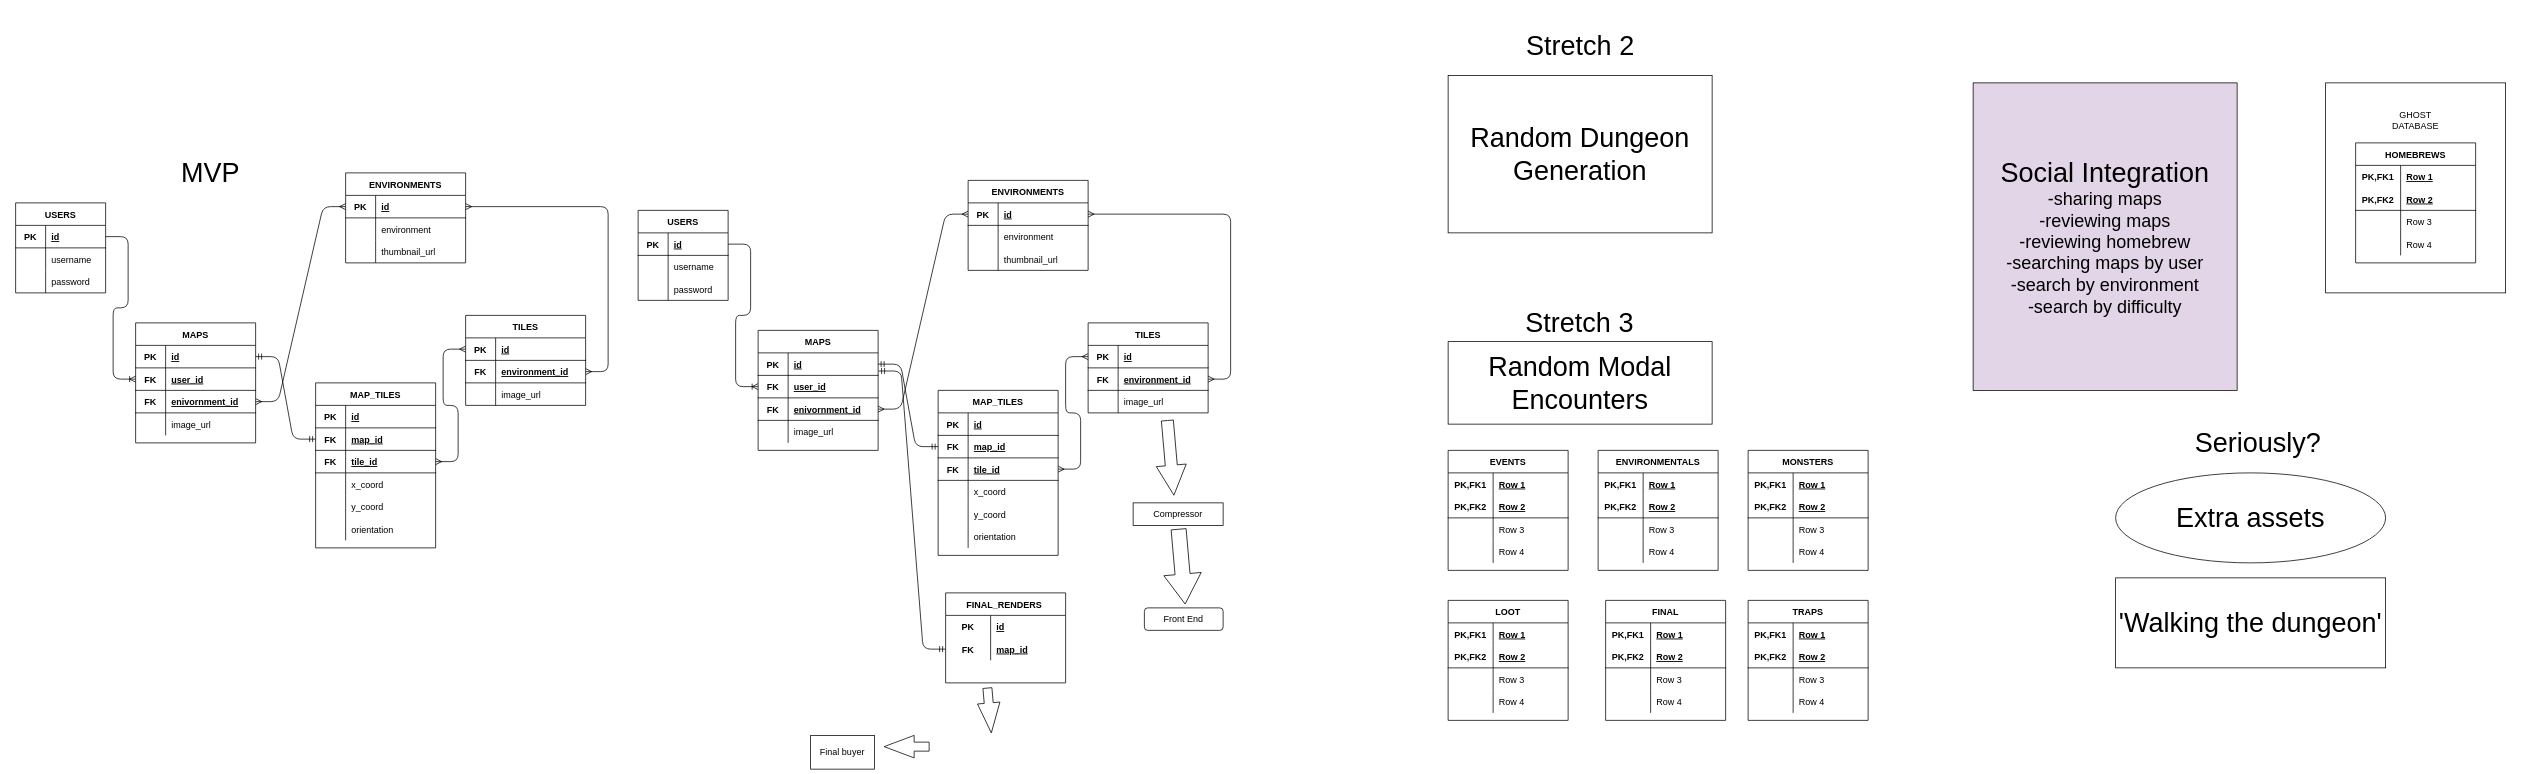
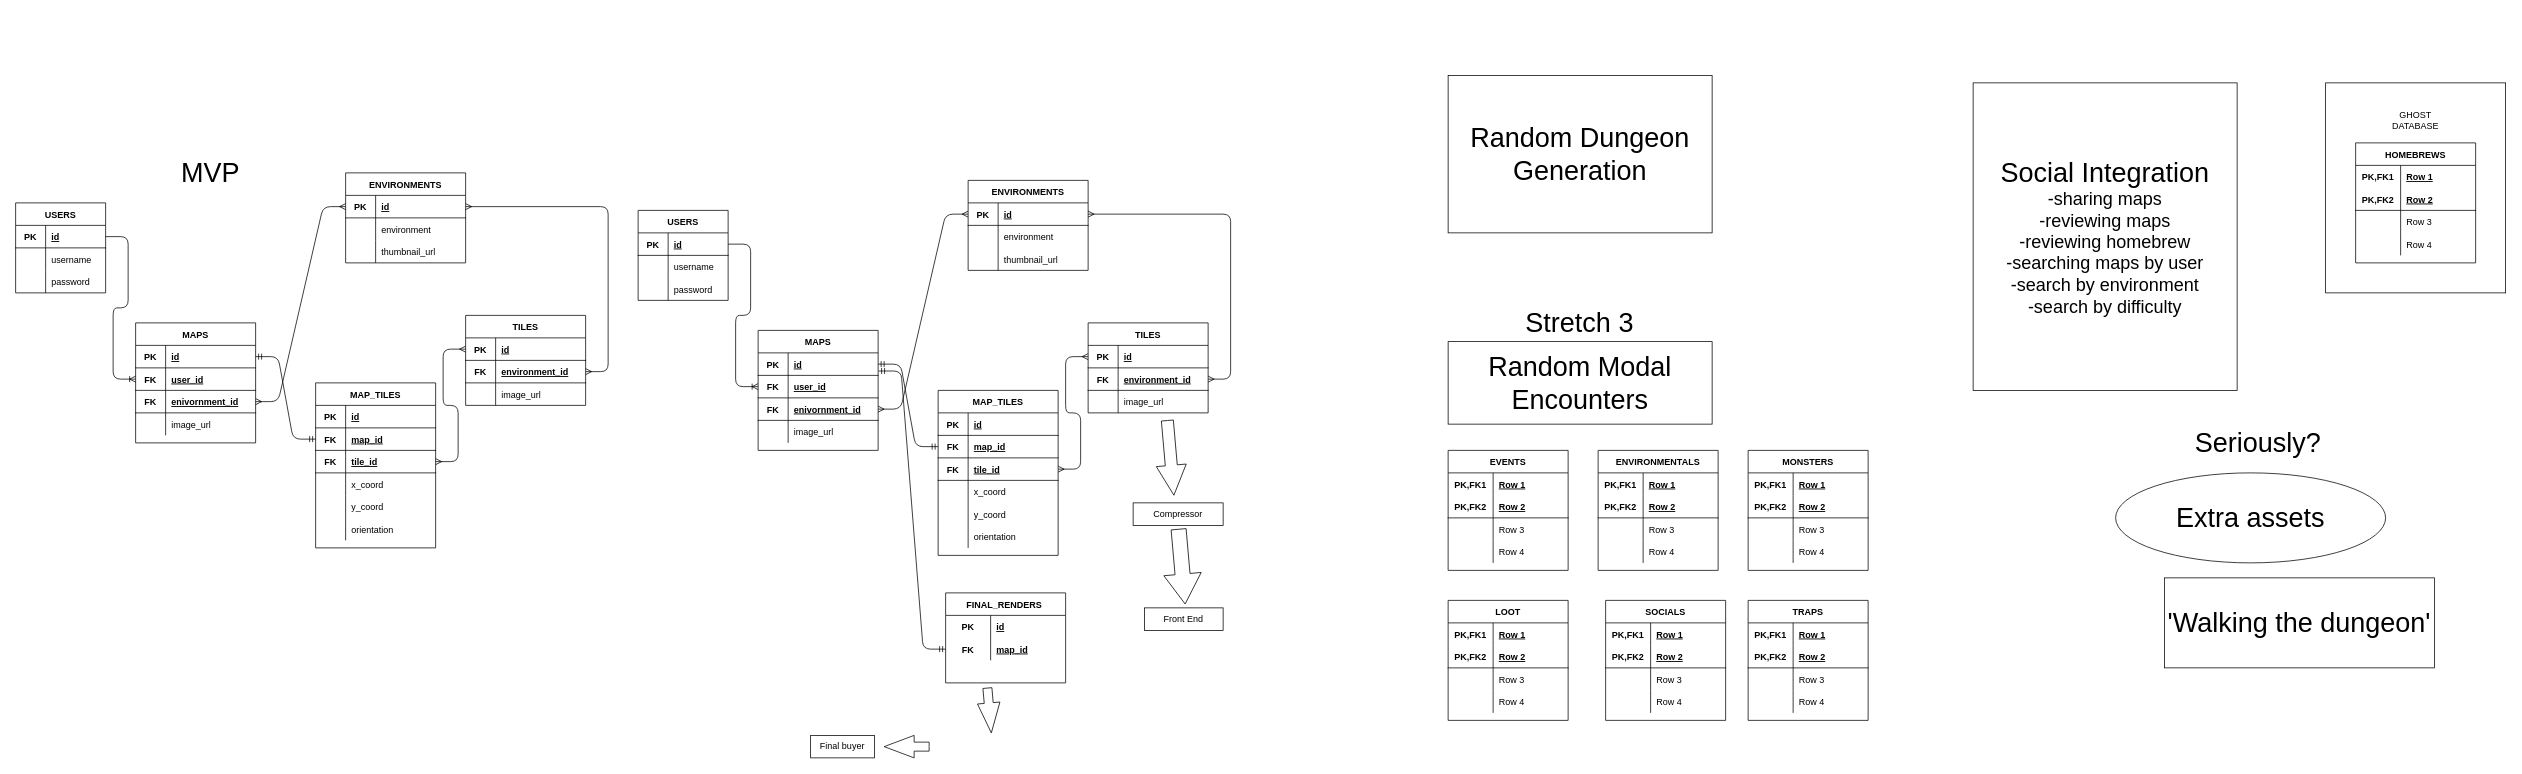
node "Stretch 2": removed
node "Social Integration -sharing maps -reviewing maps -reviewing homebrew -searching maps by user -search by environment -search by difficulty": fillcolor #e1d5e7 -> #ffffff
node "FINAL": label "FINAL" -> "SOCIALS"
node "Front End": shape rounded rectangle -> rectangle
node "'Walking the dungeon'": moved (2250, 623) -> (2299, 623)
node "Final buyer": size 64x34 -> 64x23
